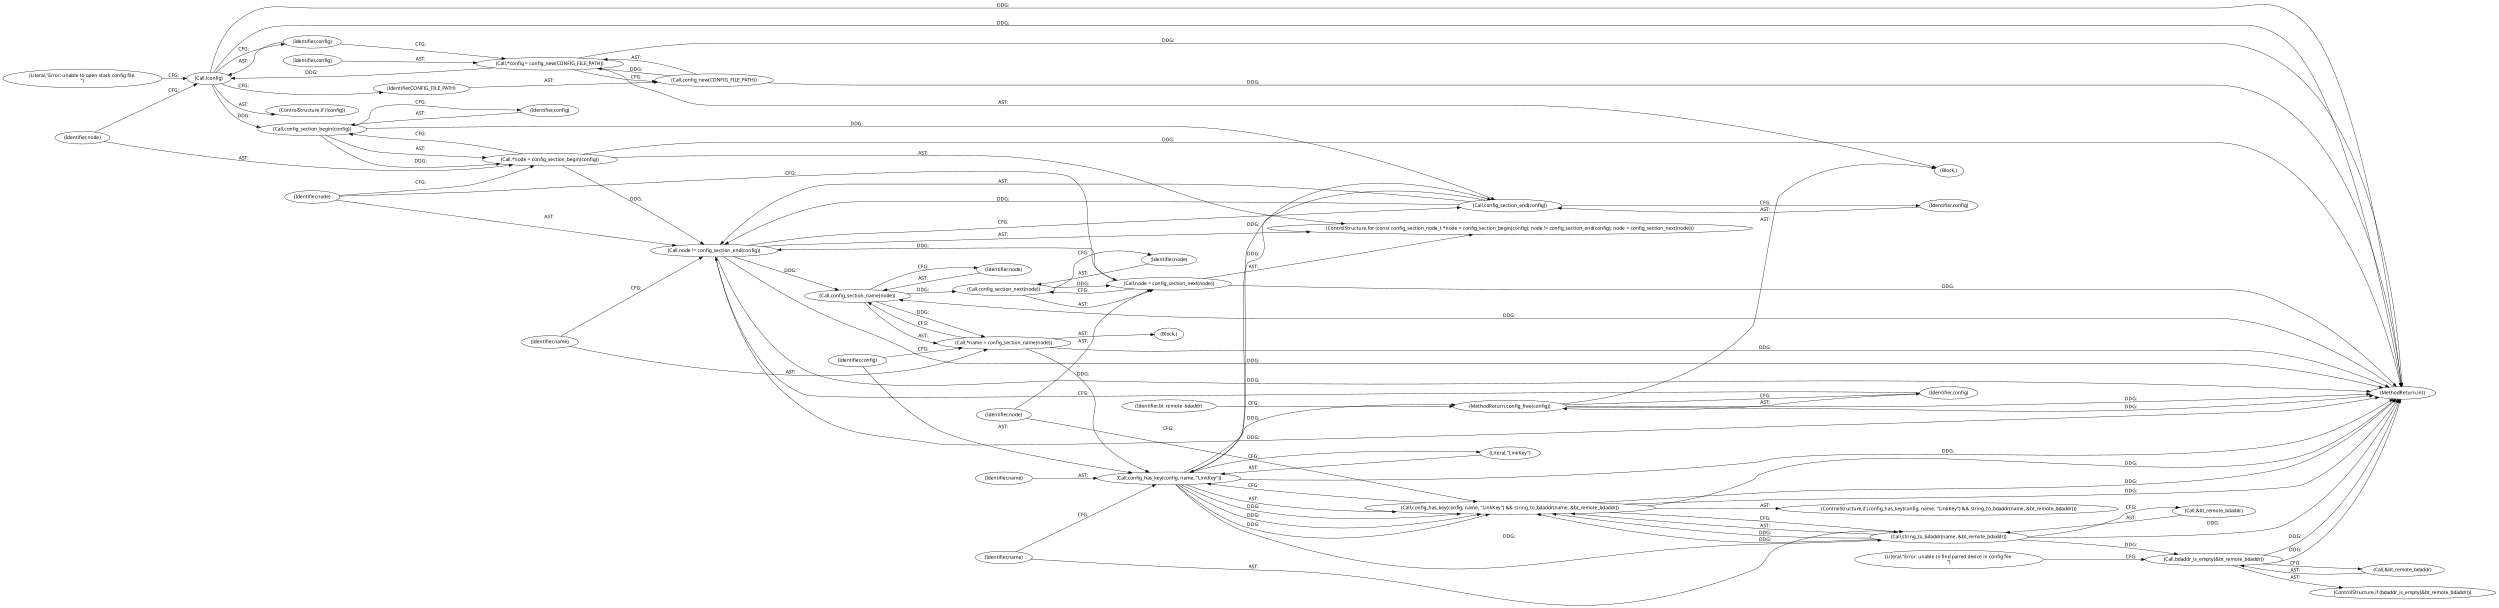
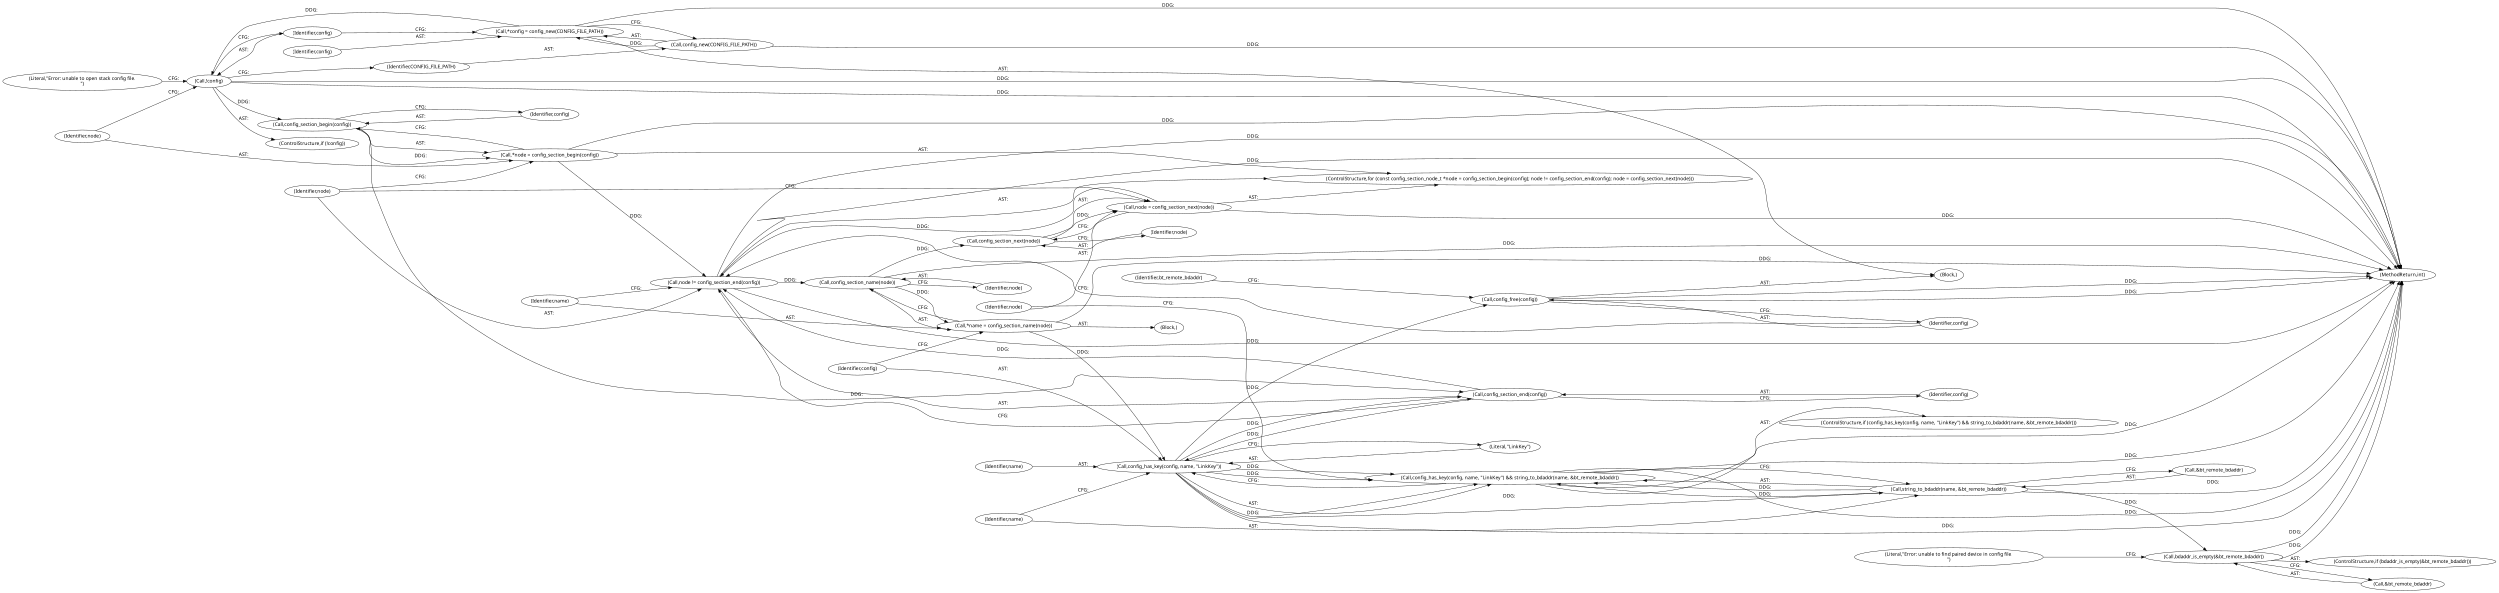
edge "(MethodReturn,int)" -> "(Call,config_section_name(node))": reversed
node "(MethodReturn,config_free(config))": label "(MethodReturn,config_free(config))" -> "(Call,config_free(config))"
